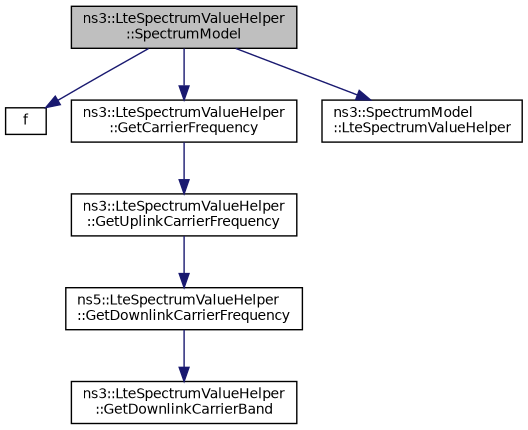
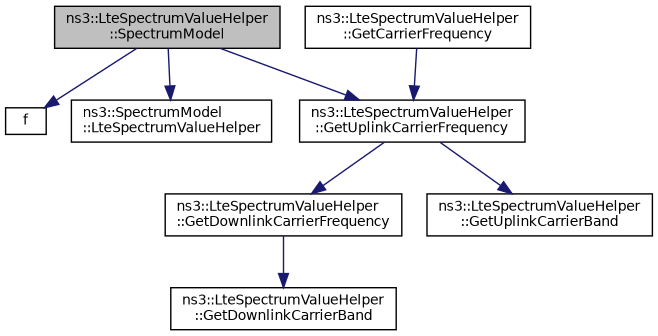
edge "ns3::LteSpectrumValueHelper ::SpectrumModel" -> "ns3::LteSpectrumValueHelper ::GetCarrierFrequency": now "ns3::LteSpectrumValueHelper ::SpectrumModel" -> "ns3::LteSpectrumValueHelper ::GetUplinkCarrierFrequency"
node "ns3::LteSpectrumValueHelper ::GetUplinkCarrierBand": added
node "ns5::LteSpectrumValueHelper ::GetDownlinkCarrierFrequency": label "ns5::LteSpectrumValueHelper ::GetDownlinkCarrierFrequency" -> "ns3::LteSpectrumValueHelper ::GetDownlinkCarrierFrequency"
